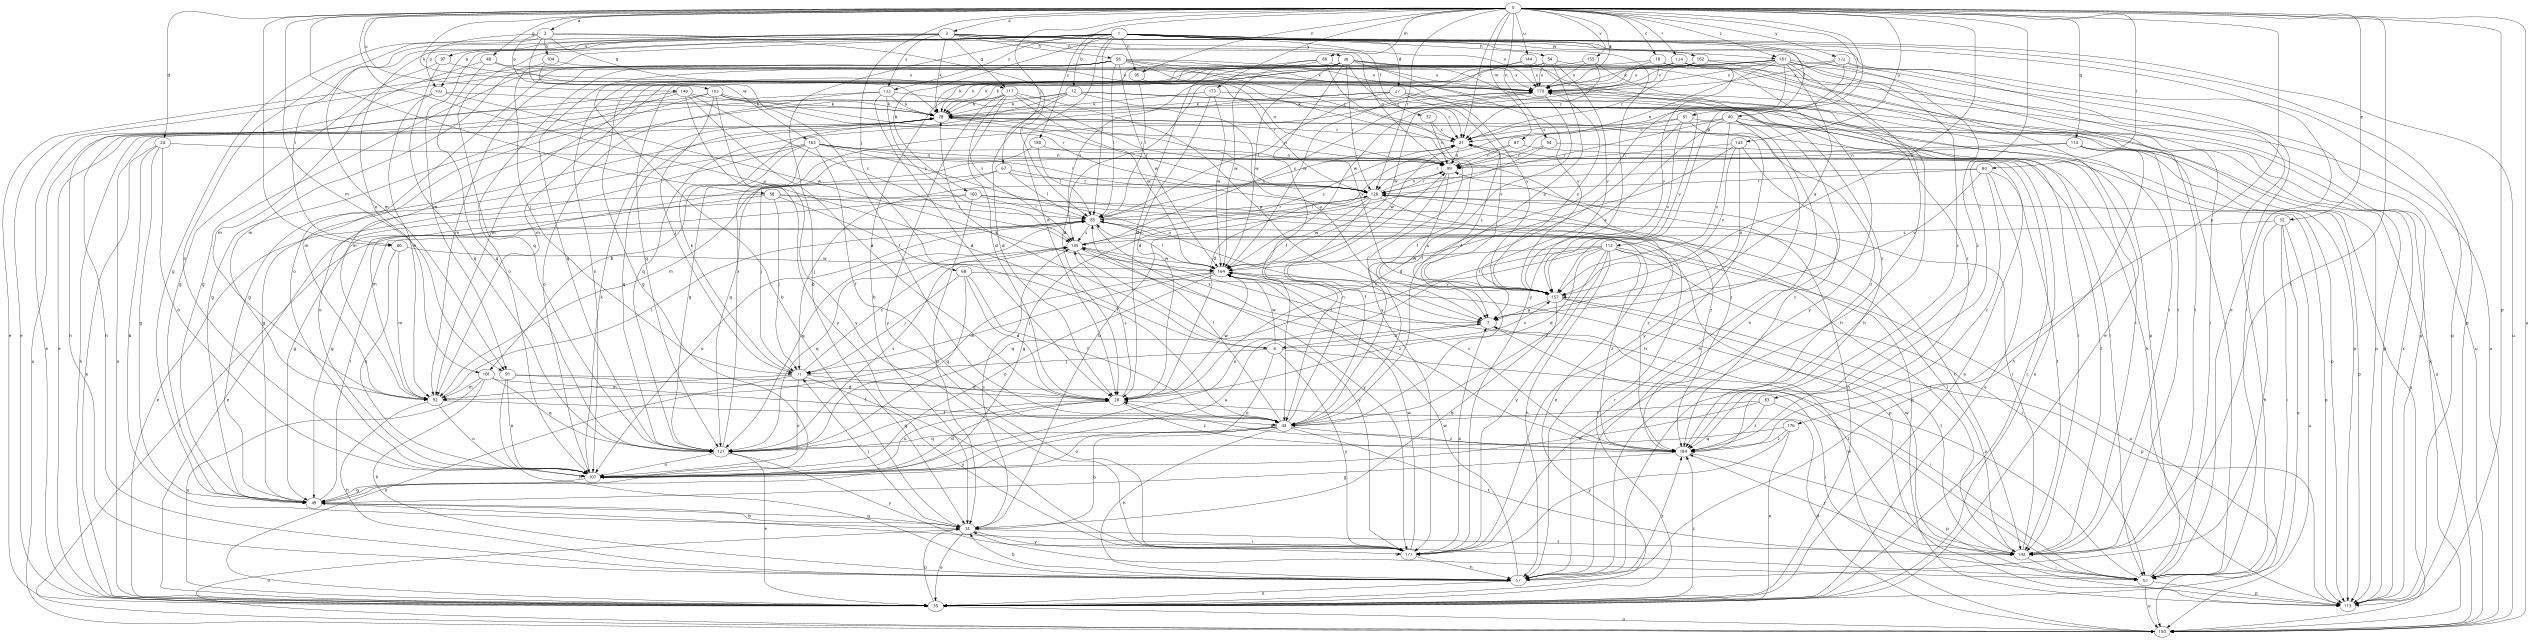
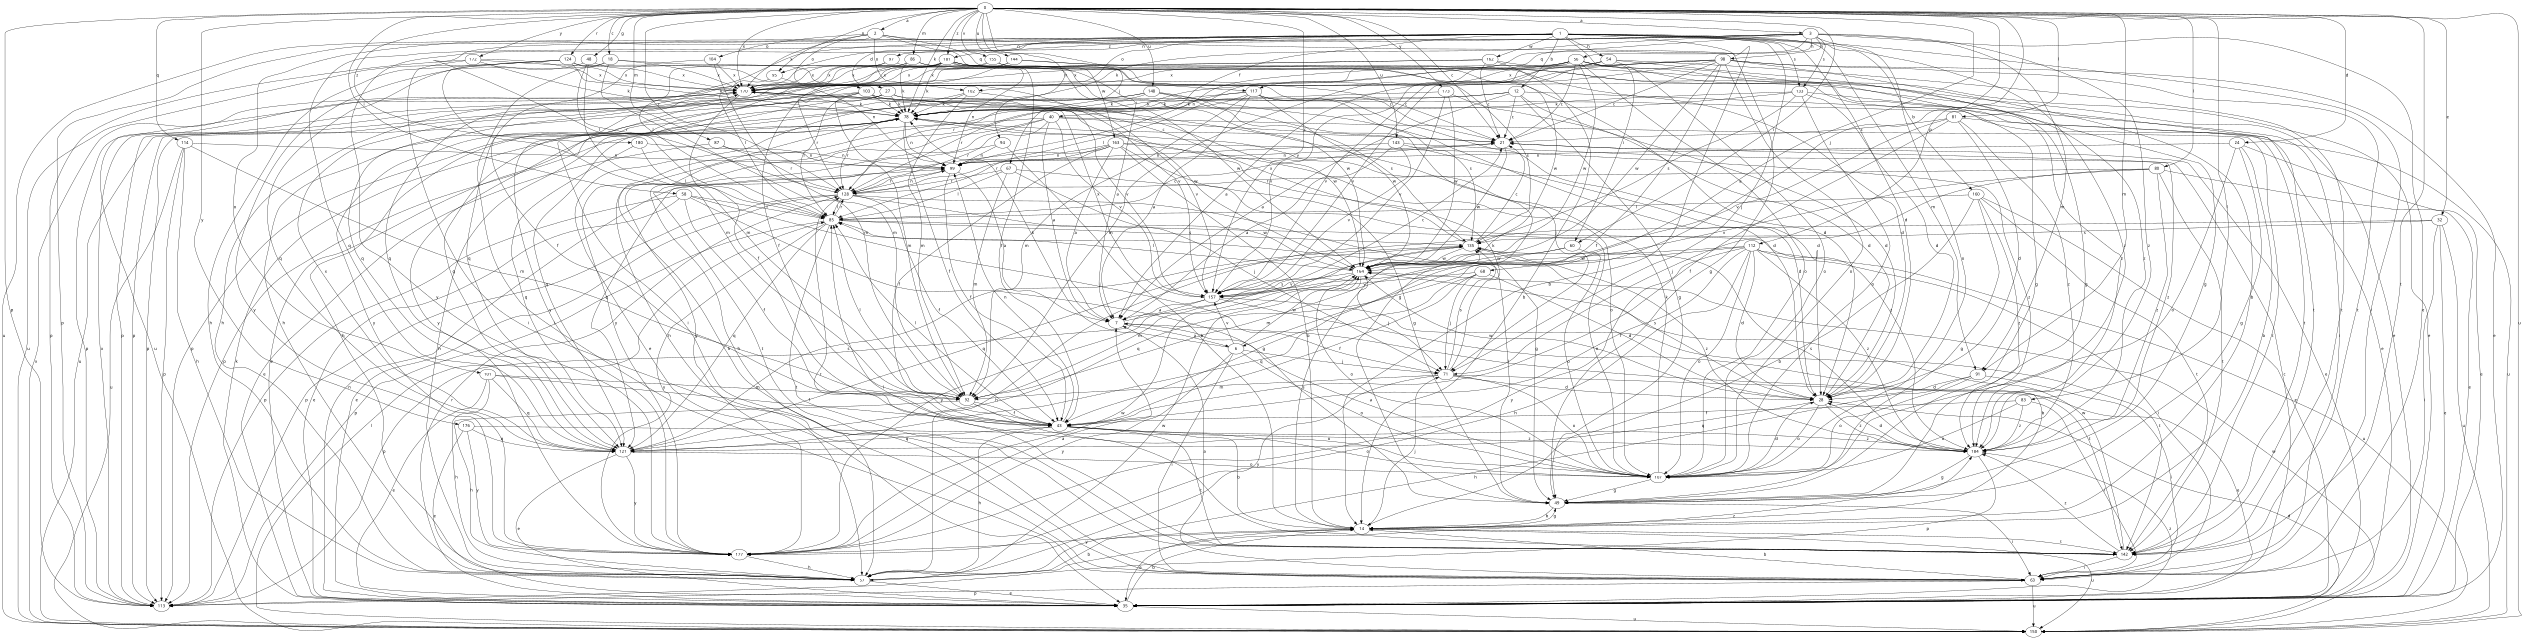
node "37": removed
edge "163" -> "101": now "163" -> "14"
edge "78" -> "43": added, label "f"
